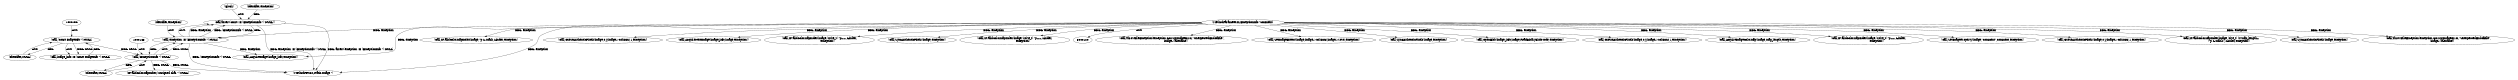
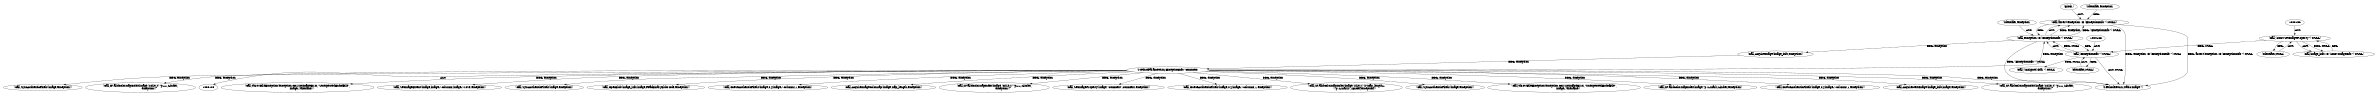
node "(Call,assert(const != (ExceptionInfo *) NULL))": label "(Call,assert(const != (ExceptionInfo *) NULL))" -> "(Call,assert(exception != (ExceptionInfo *) NULL))"
edge "(MethodParameterIn,ExceptionInfo *comment)" -> "(Call,AcquireImage(image_info,exception))": reversed
node "(Call,(const ImageInfo *) NULL)": label "(Call,(const ImageInfo *) NULL)" -> "(Call,(const SetImageProperty *) NULL)"
node "3000120": label "3000120" -> "1000120"
edge "(Call,(ExceptionInfo *) NULL)" -> "(MethodReturn,static Image *)": label "DDG: NULL" -> "AST: NULL"
node "(IsValidColormapIndex,(unsigned char *) NULL)": label "(IsValidColormapIndex,(unsigned char *) NULL)" -> "(Call,(unsigned char *) NULL)"
